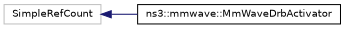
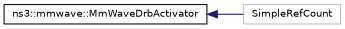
edge "ns3::mmwave::MmWaveDrbActivator" -> "SimpleRefCount": reversed
